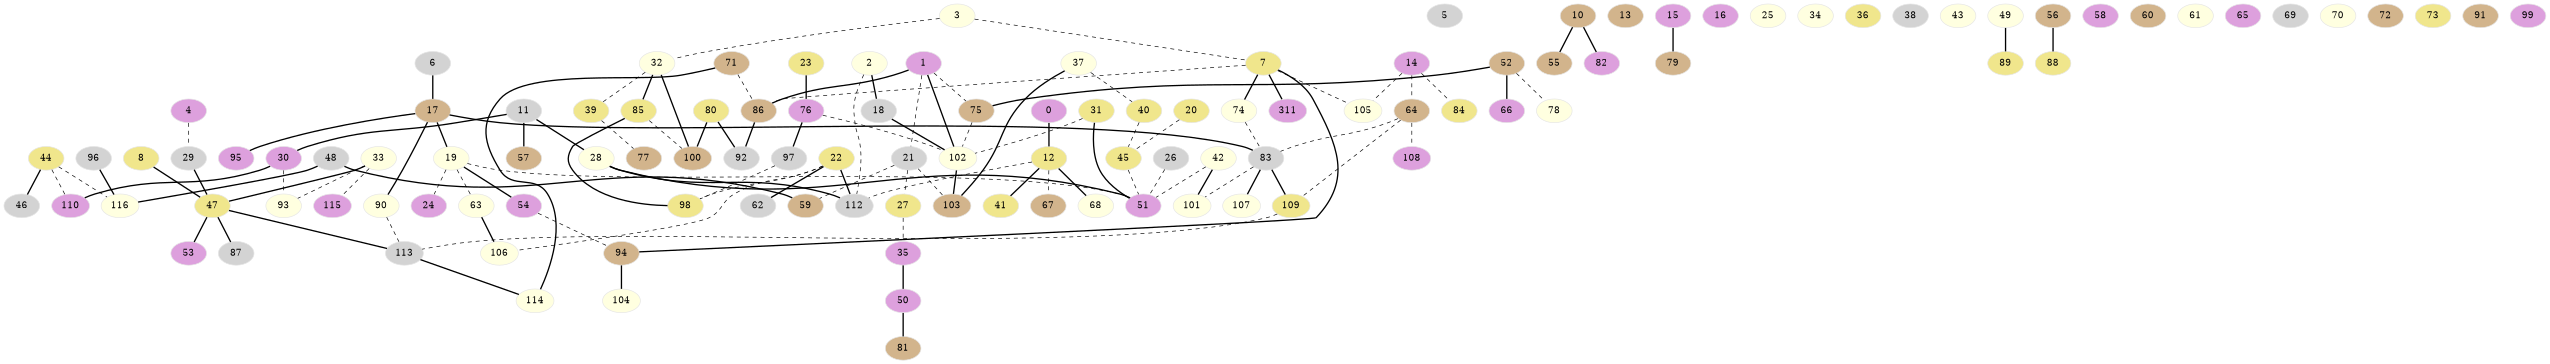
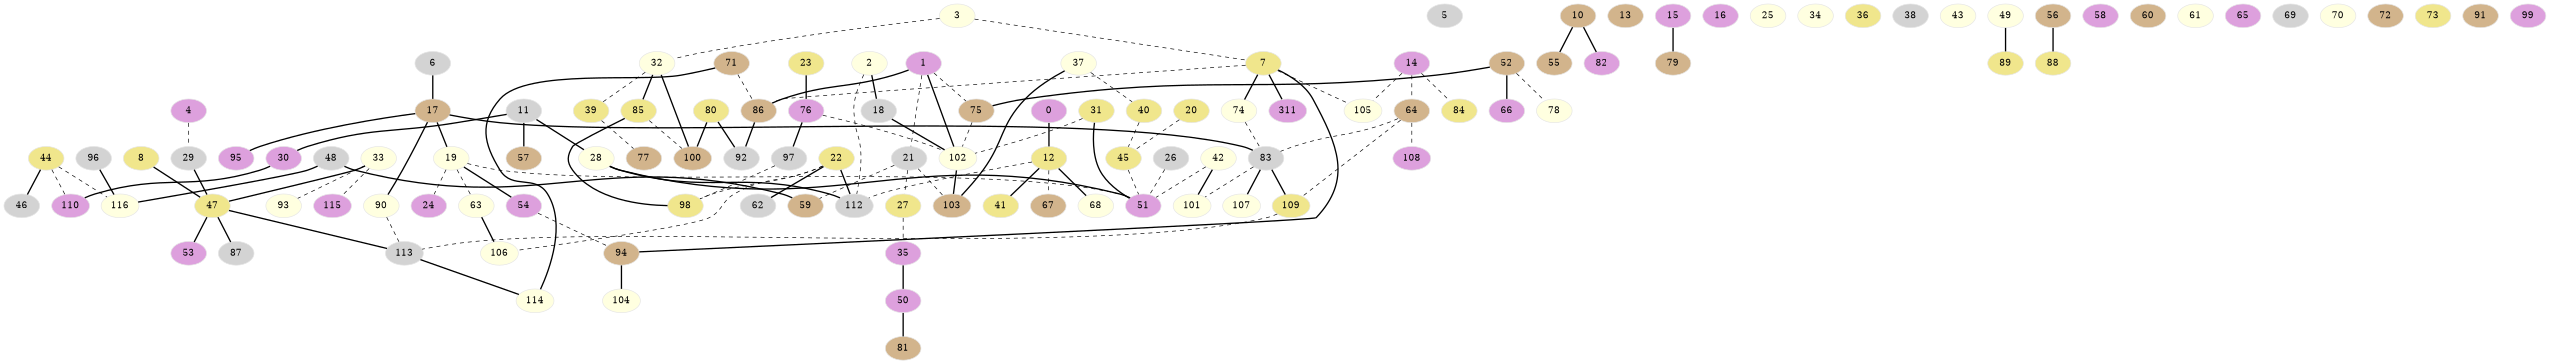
edge "30" -- "93": removed
